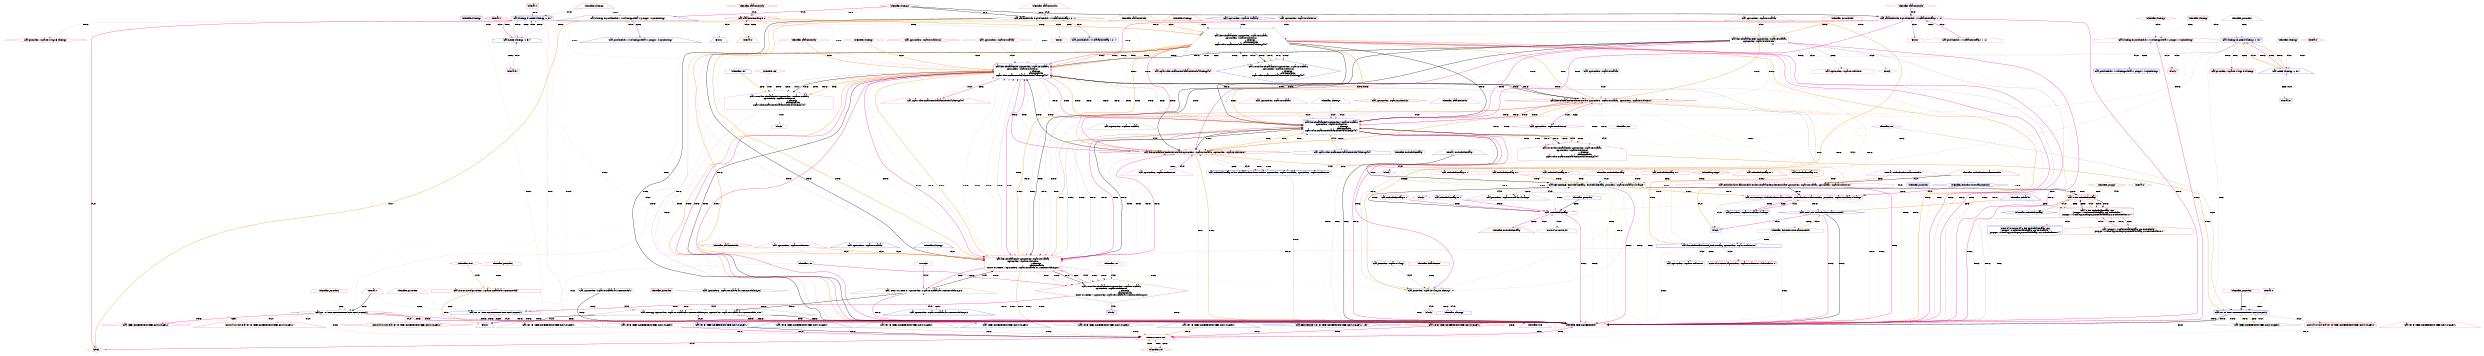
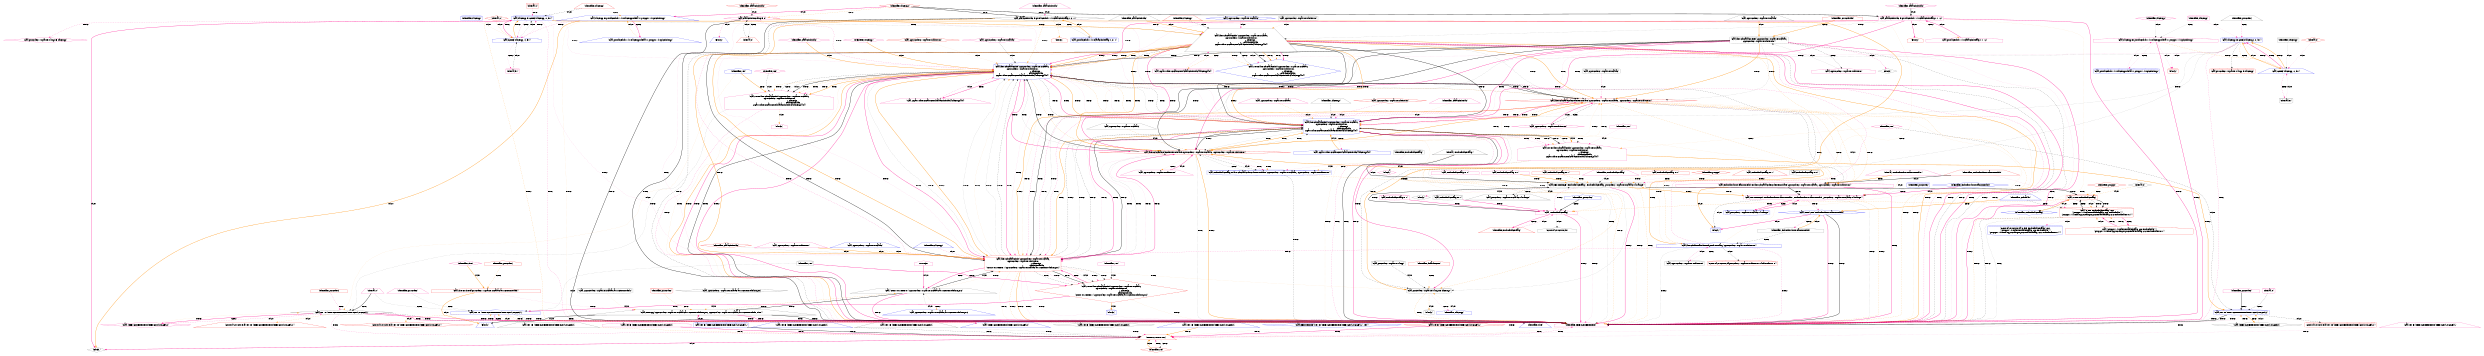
edge "(Call,&ps_codec->s_parse.s_cabac.au1_ctxt_models)" -> "(Identifier,IHEVCD_ERROR_T)": now "(Call,cabac_init_coding = 0)" -> "(Identifier,IHEVCD_ERROR_T)"
edge "(Return,return ret;)" -> "(Identifier,IHEVCD_ERROR_T)": style bold -> dashed
